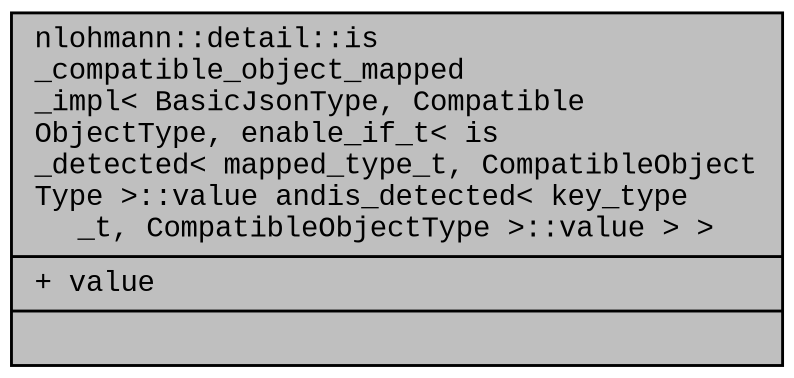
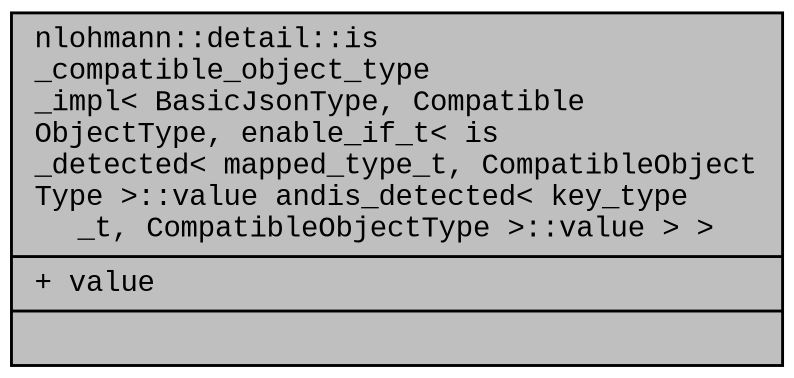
node "nlohmann::detail::is": text "_compatible_object_mapped" -> "_compatible_object_type"
